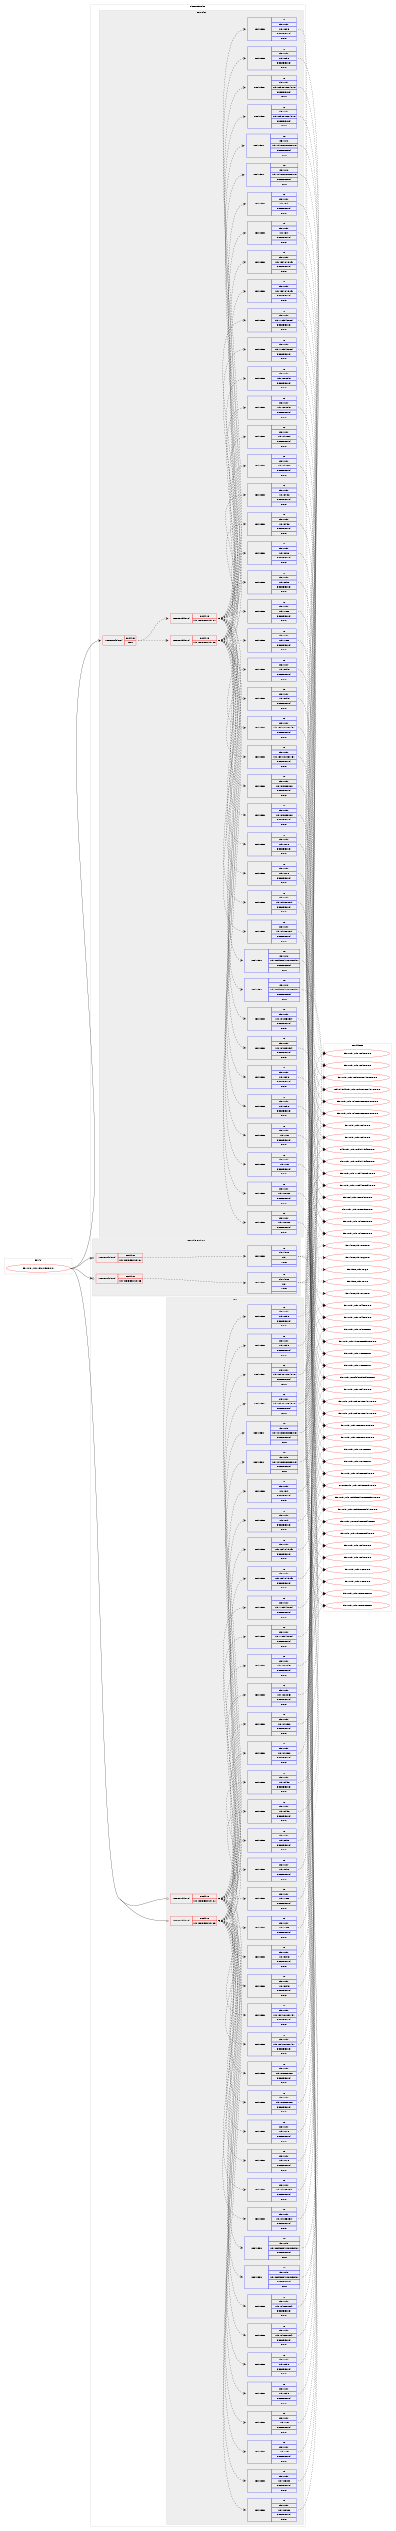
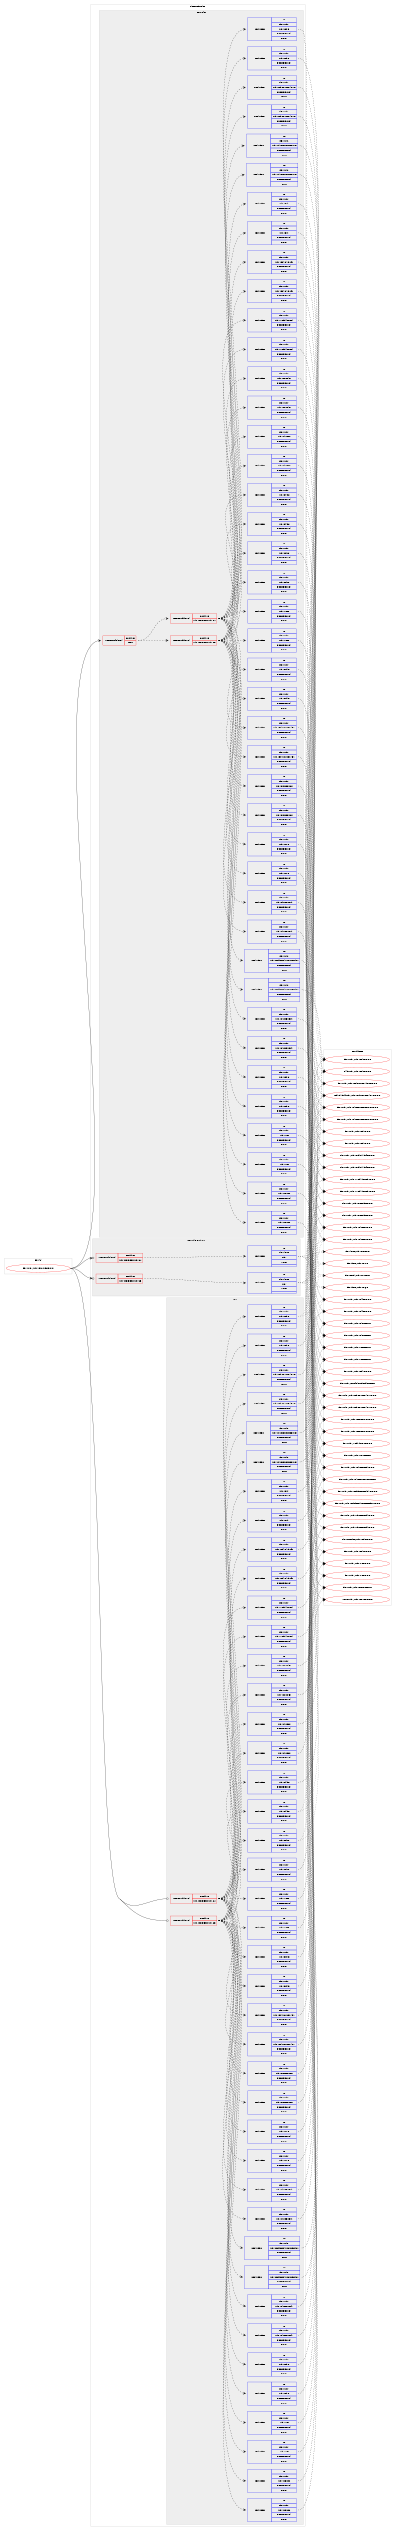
node "dev-ruby/ruby-gtk3-3.3.2": label "dev-ruby/ruby-gtk3-3.3.2" -> "glib-ruby/ruby-gtk3-3.3.2"
node "glib-ruby/ruby-gdkpixbuf2-3.1.1": label "glib-ruby/ruby-gdkpixbuf2-3.1.1" -> "dev-ruby/ruby-gdkpixbuf2-3.1.1"
node "dev-ruby/ruby-webkit2-gdk-3.3.2": label "dev-ruby/ruby-webkit2-gdk-3.3.2" -> "dev-ruby/ruby-webkit2-gtk-3.3.2"
node "dev-atk/ruby-poppler-3.3.2": label "dev-atk/ruby-poppler-3.3.2" -> "dev-ruby/ruby-poppler-3.3.2"
node "dev-lang/ruby-2.6.0-r1": removed
node "dev-lang/ruby-2.4.5-r1": label "dev-lang/ruby-2.4.5-r1" -> "dev-pack/ruby-2.4.5-r1"
node "dev-ruby/ruby-introspection2-3.1.1": label "dev-ruby/ruby-introspection2-3.1.1" -> "dev-ruby/ruby-gio2-3.1.1"
node "dev-ruby/ruby-rsvg-3.1.1": label "dev-ruby/ruby-rsvg-3.1.1" -> "dev-ruby/webkit-rsvg-3.1.1"
node "dev-ruby/ruby-clutter-gtk-3.3.2": label "dev-ruby/ruby-clutter-gtk-3.3.2" -> "dev-ruby/ruby-clutter-pango-3.3.2"
node "gnome-ruby/ruby-clutter-gtk-3.1.1": label "gnome-ruby/ruby-clutter-gtk-3.1.1" -> "dev-ruby/ruby-clutter-gtk-3.1.1"
node "dev-ruby/none-clutter-gdk-3.3.2": label "dev-ruby/none-clutter-gdk-3.3.2" -> "dev-ruby/ruby-clutter-gdk-3.3.2"
node "dev-ruby/ruby-gtk2-3.1.1": label "dev-ruby/ruby-gtk2-3.1.1" -> "dev-poppler/ruby-gtk2-3.1.1"
node "dev-ruby/ruby-pango-3.3.2": label "dev-ruby/ruby-pango-3.3.2" -> "none-ruby/ruby-pango-3.3.2"
